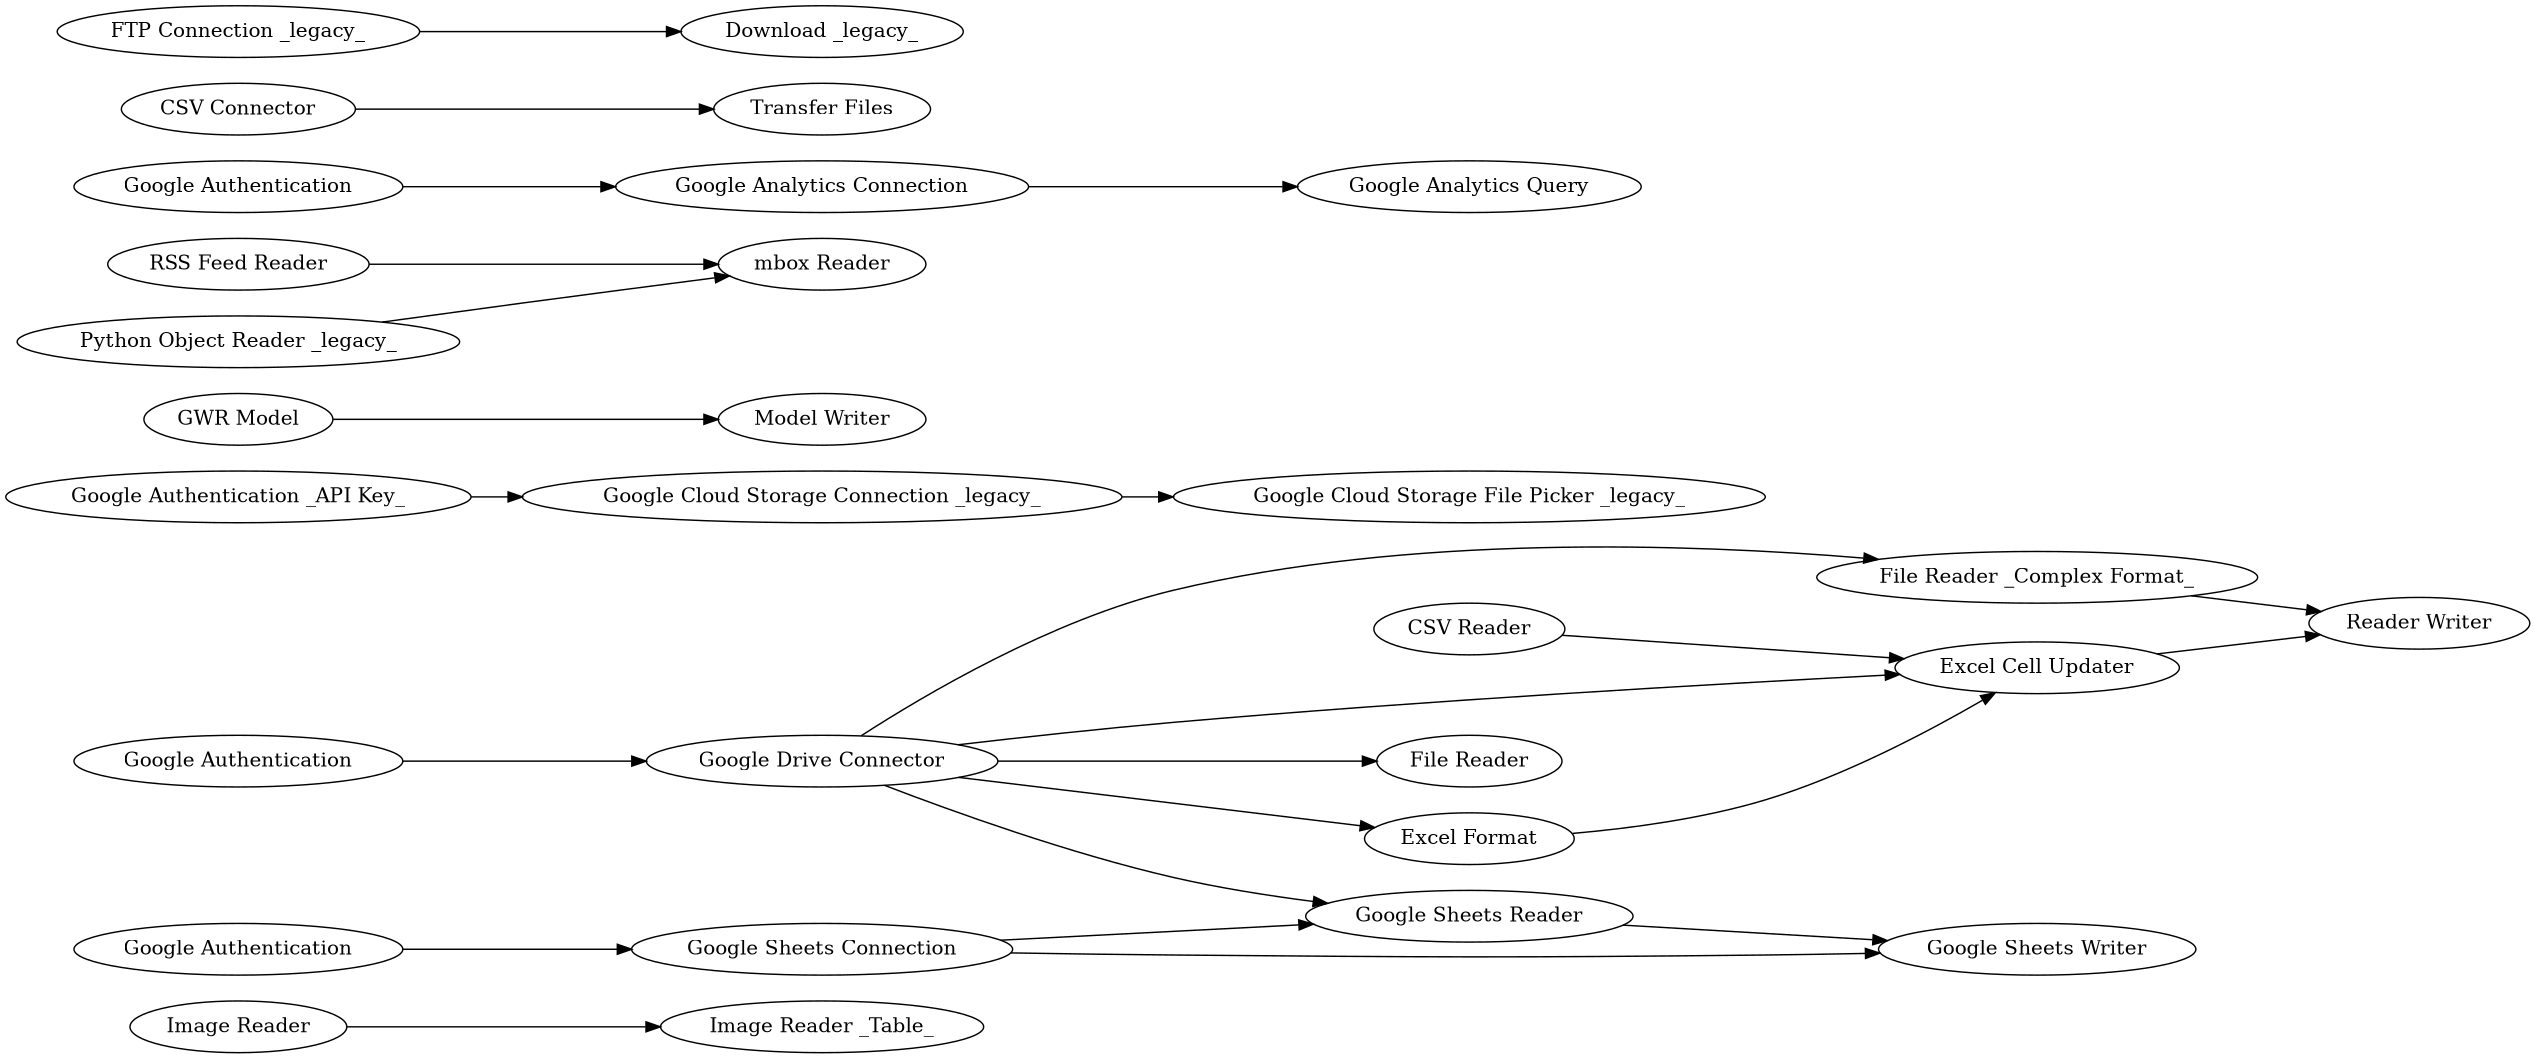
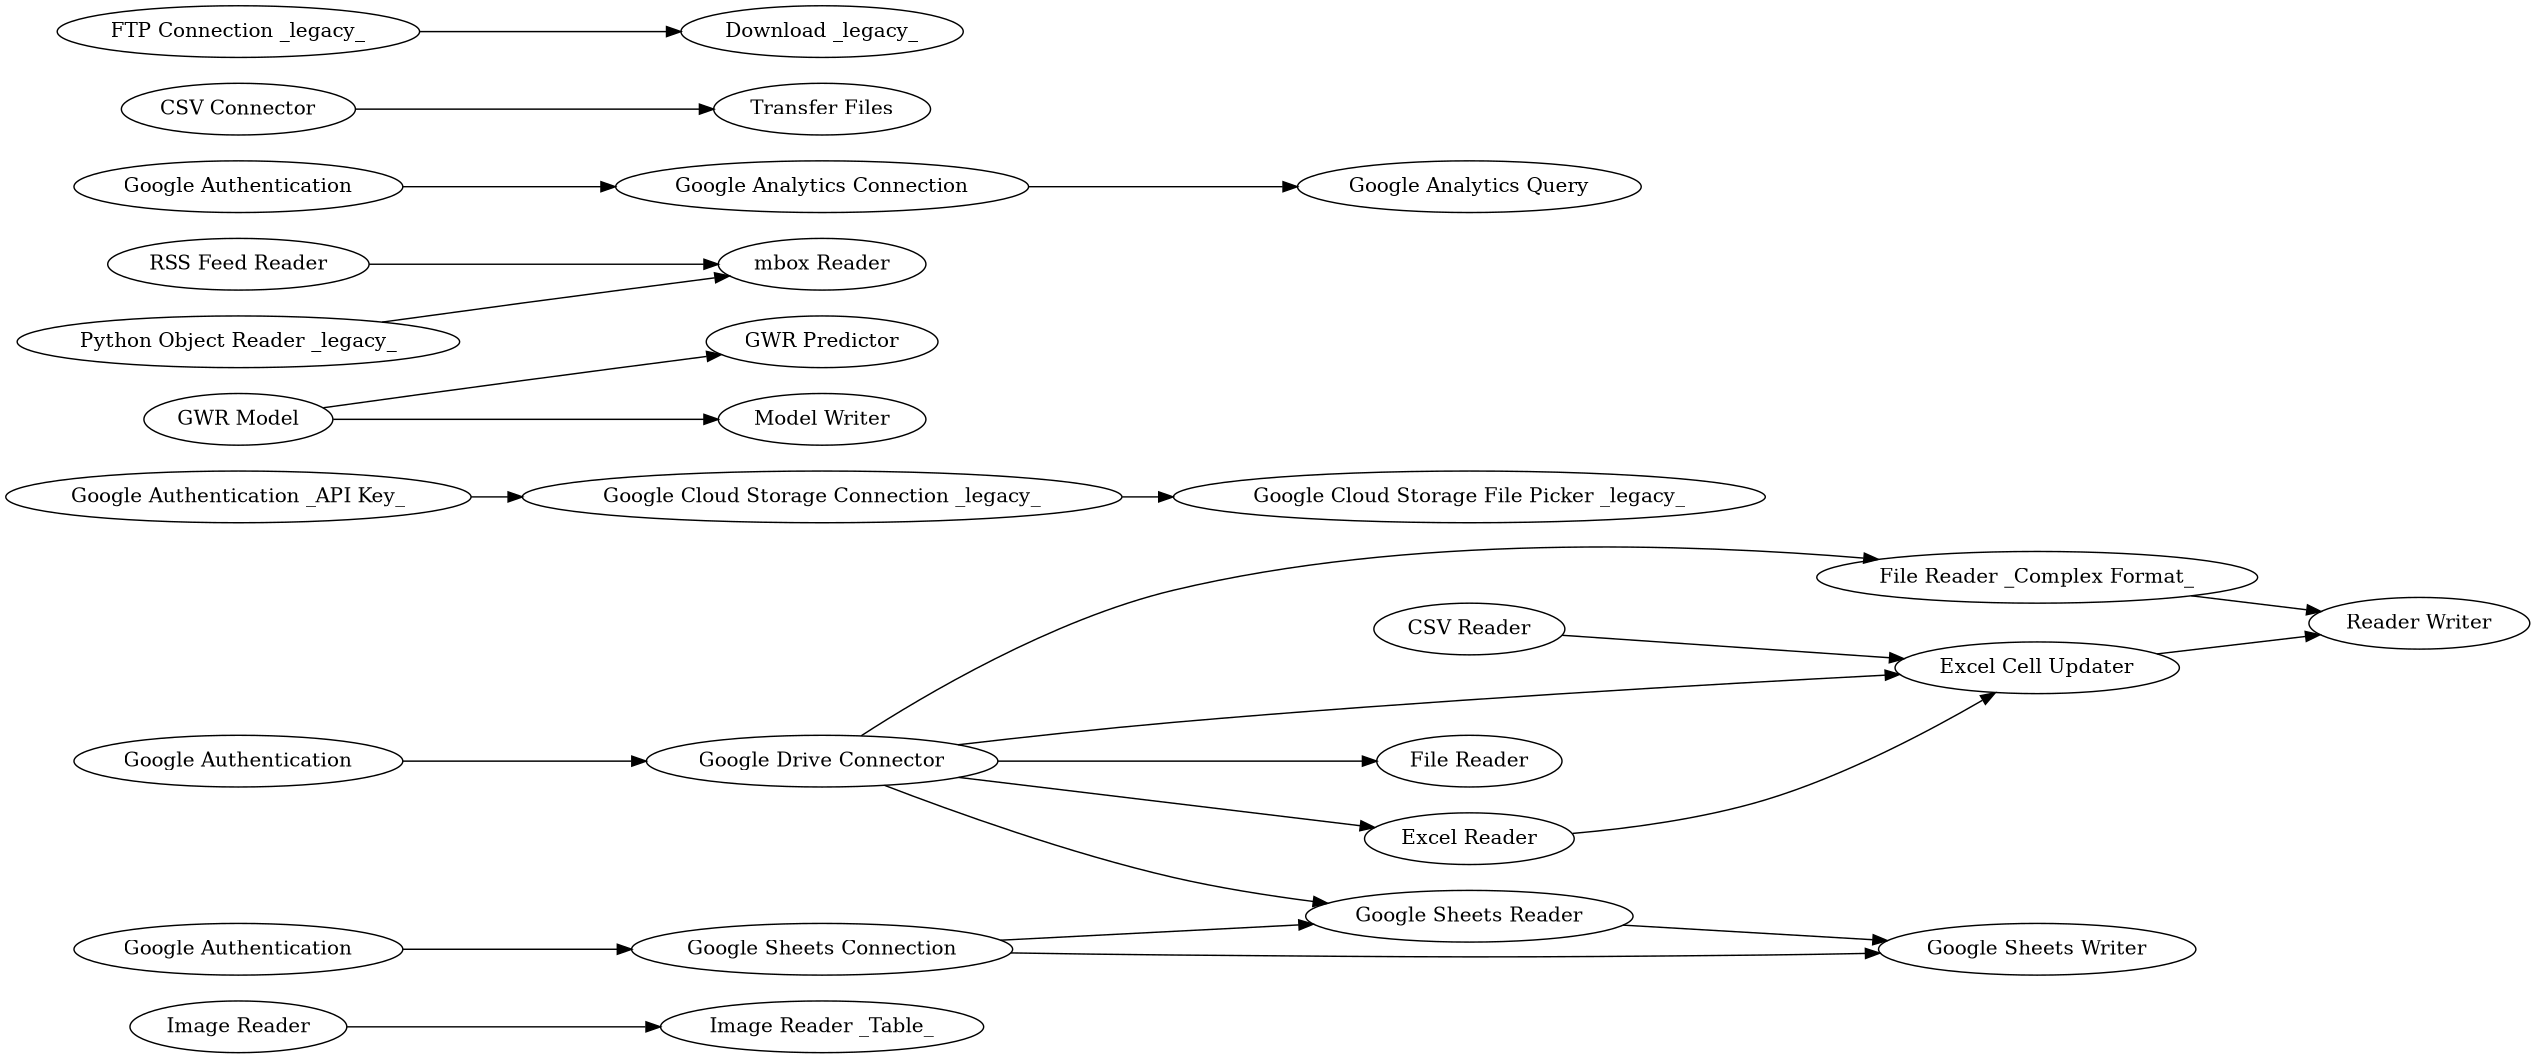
node "GWR Predictor": added
node "Excel Format": label "Excel Format" -> "Excel Reader"
